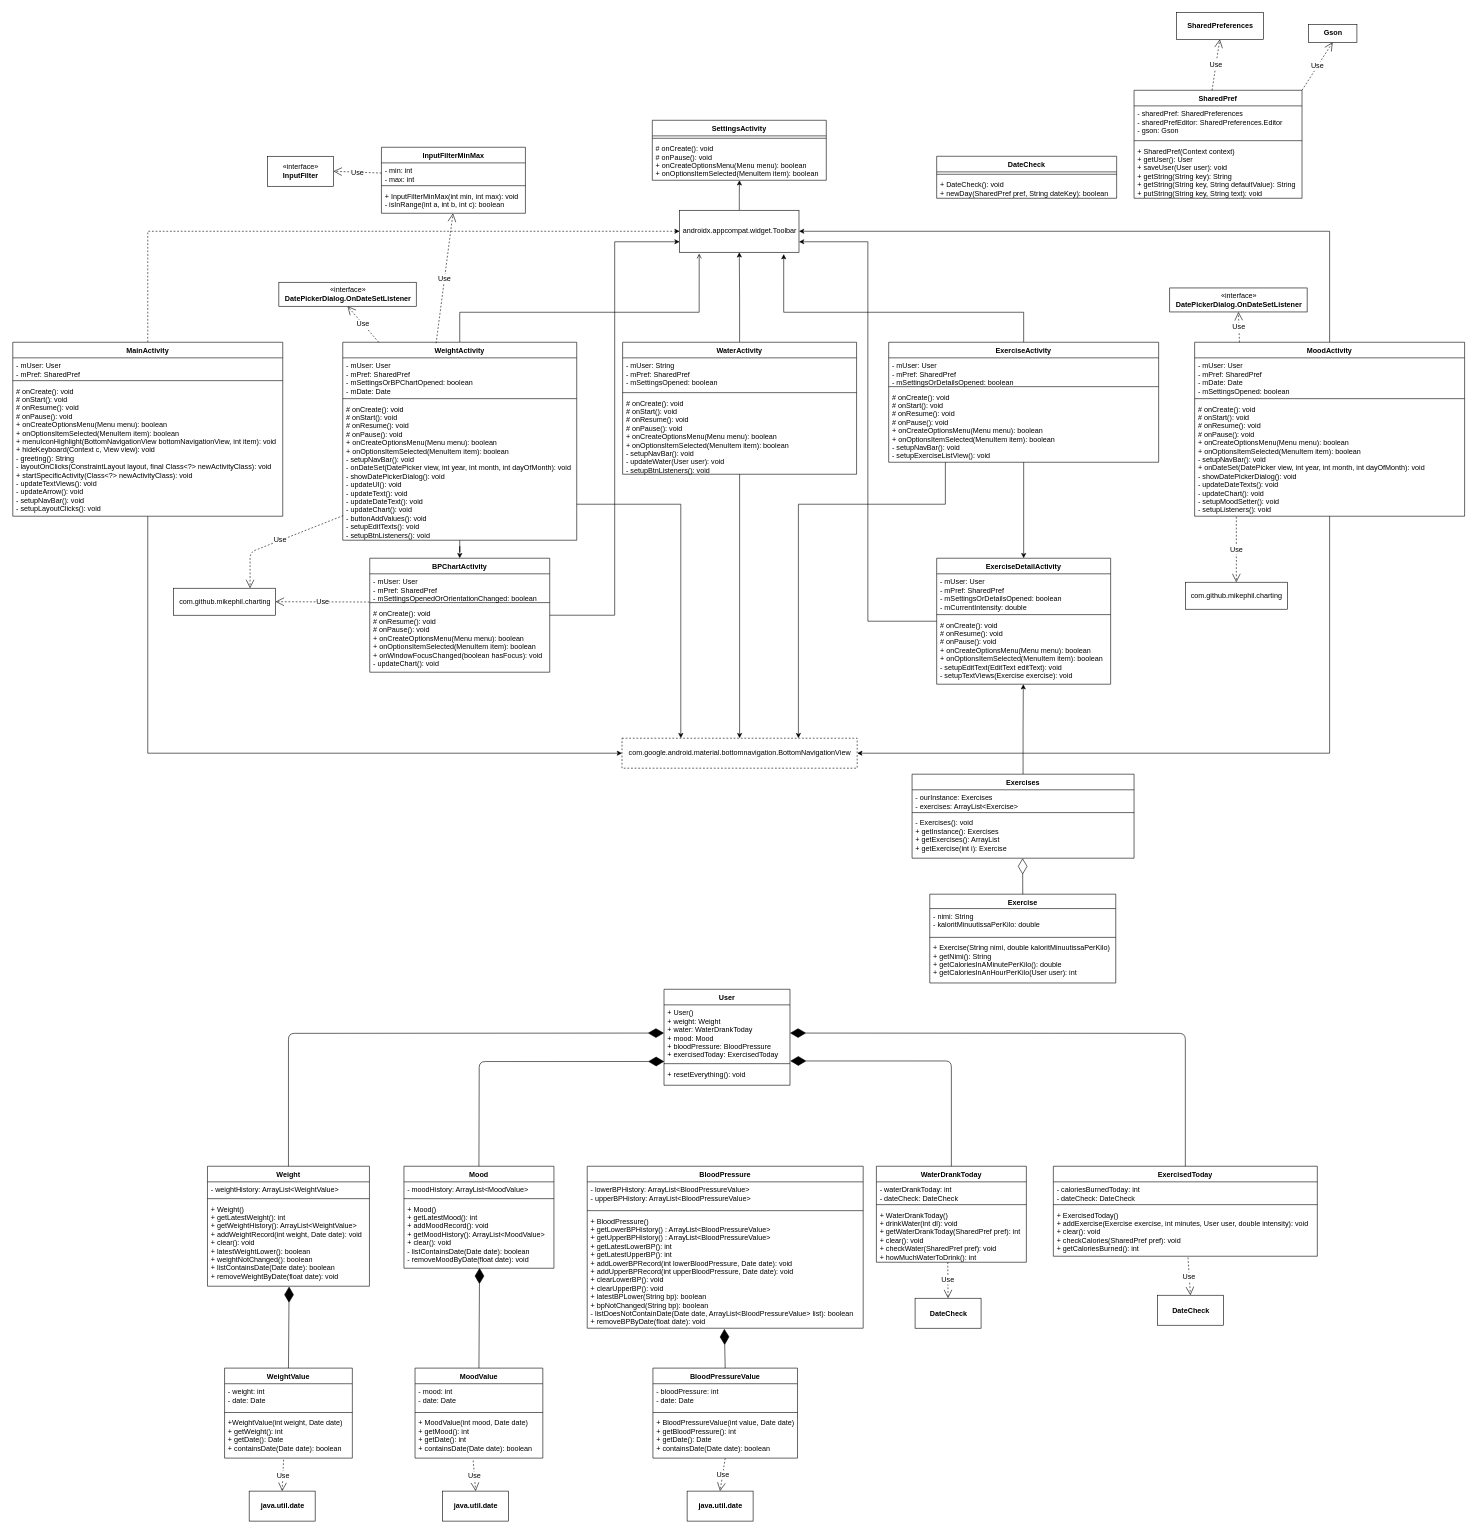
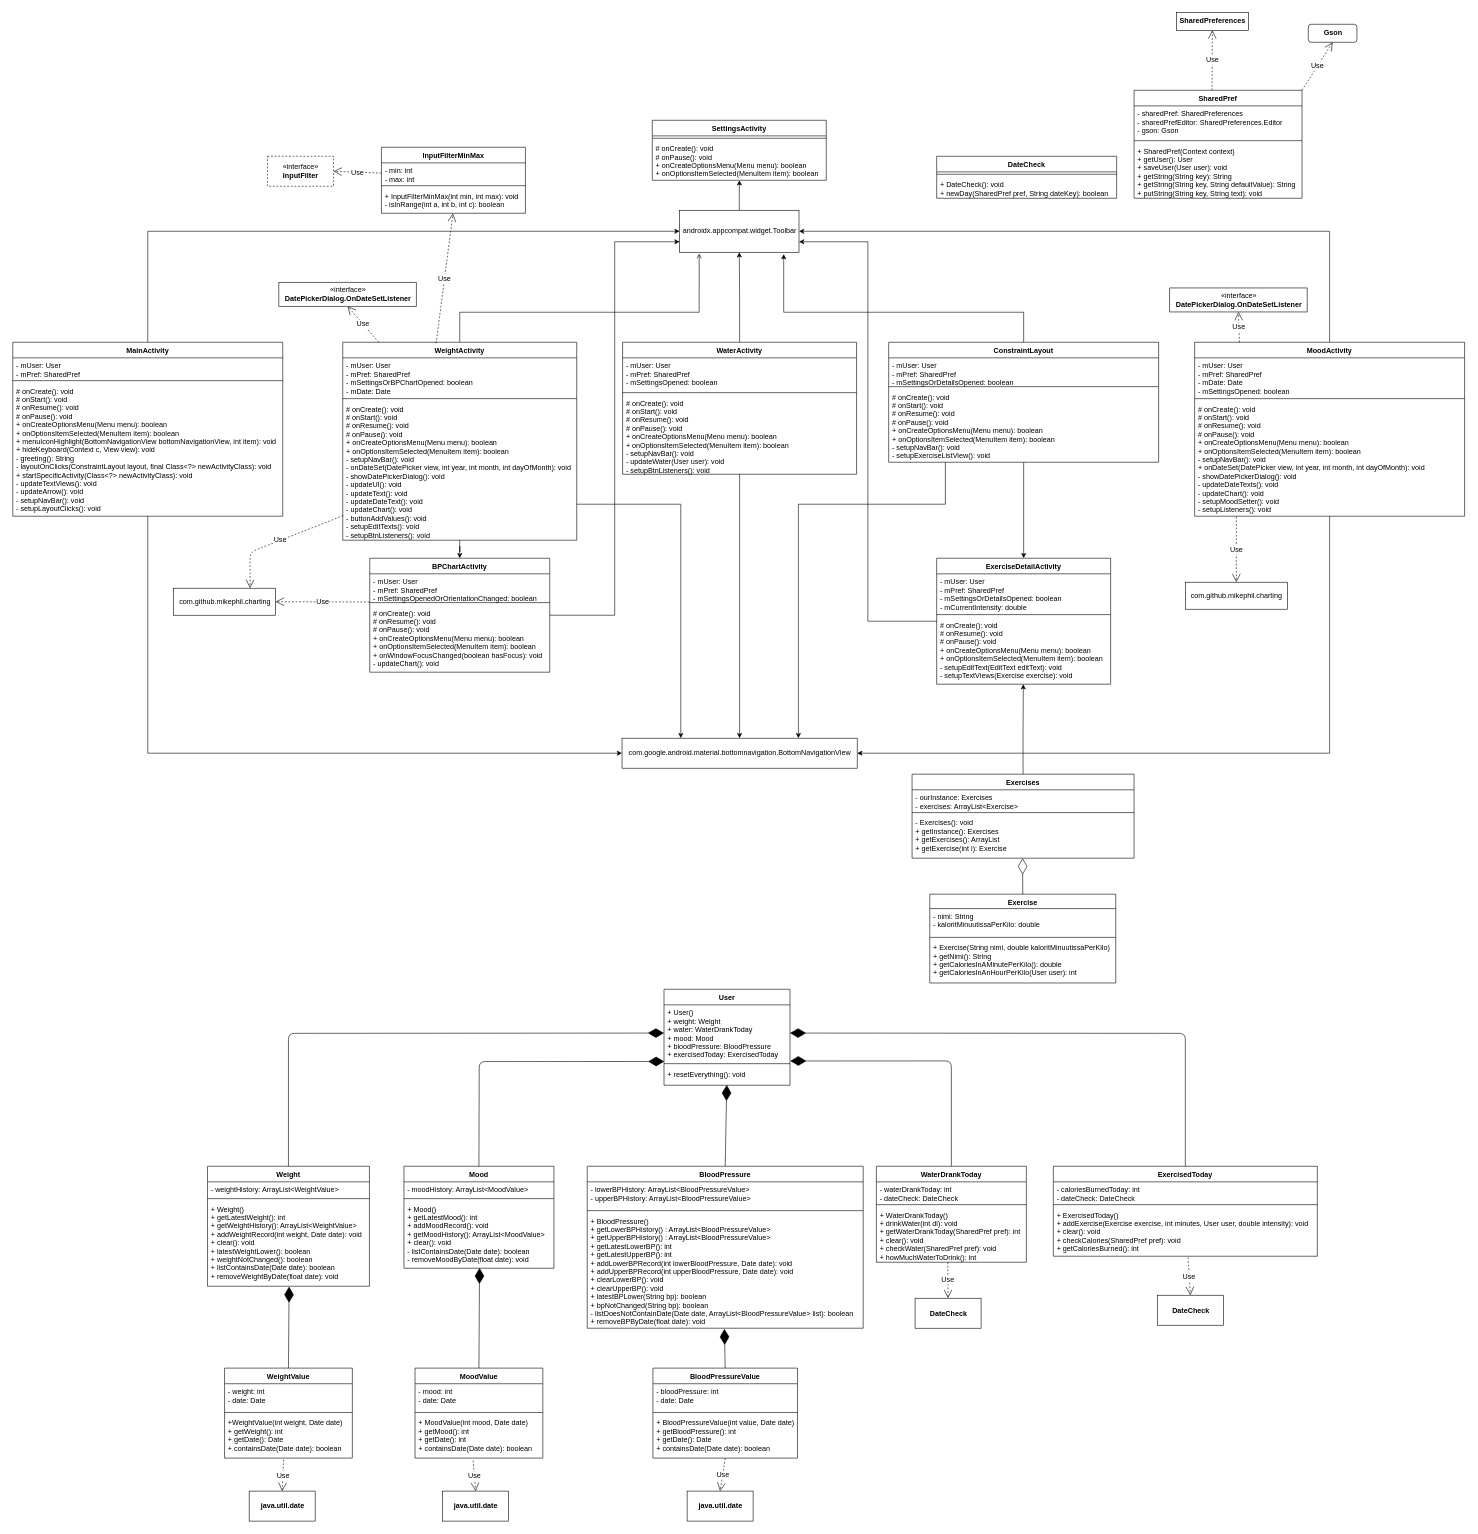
node "SharedPreferences": size 87x27 -> 72x18
node "Gson": shape rectangle -> rounded rectangle
node "«interface» InputFilter": style solid -> dashed
edge "MainActivity" -> "androidx.appcompat.widget.Toolbar": style dashed -> solid
node "ExerciseActivity": label "ExerciseActivity" -> "ConstraintLayout"
node "- mUser: String - mPref: SharedPref - mSettingsOpened: boolean": label "- mUser: String - mPref: SharedPref - mSettingsOpened: boolean" -> "- mUser: User - mPref: SharedPref - mSettingsOpened: boolean"
node "com.google.android.material.bottomnavigation.BottomNavigationView": style dashed -> solid
edge "BloodPressure" -> "+ resetEverything(): void": added
